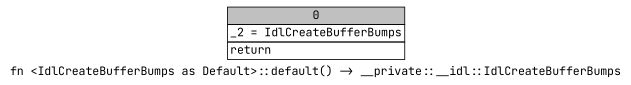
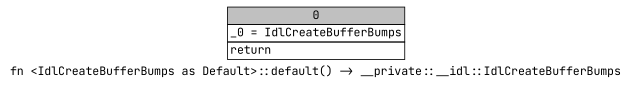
node "0": text "_2 = IdlCreateBufferBumps" -> "_0 = IdlCreateBufferBumps"
